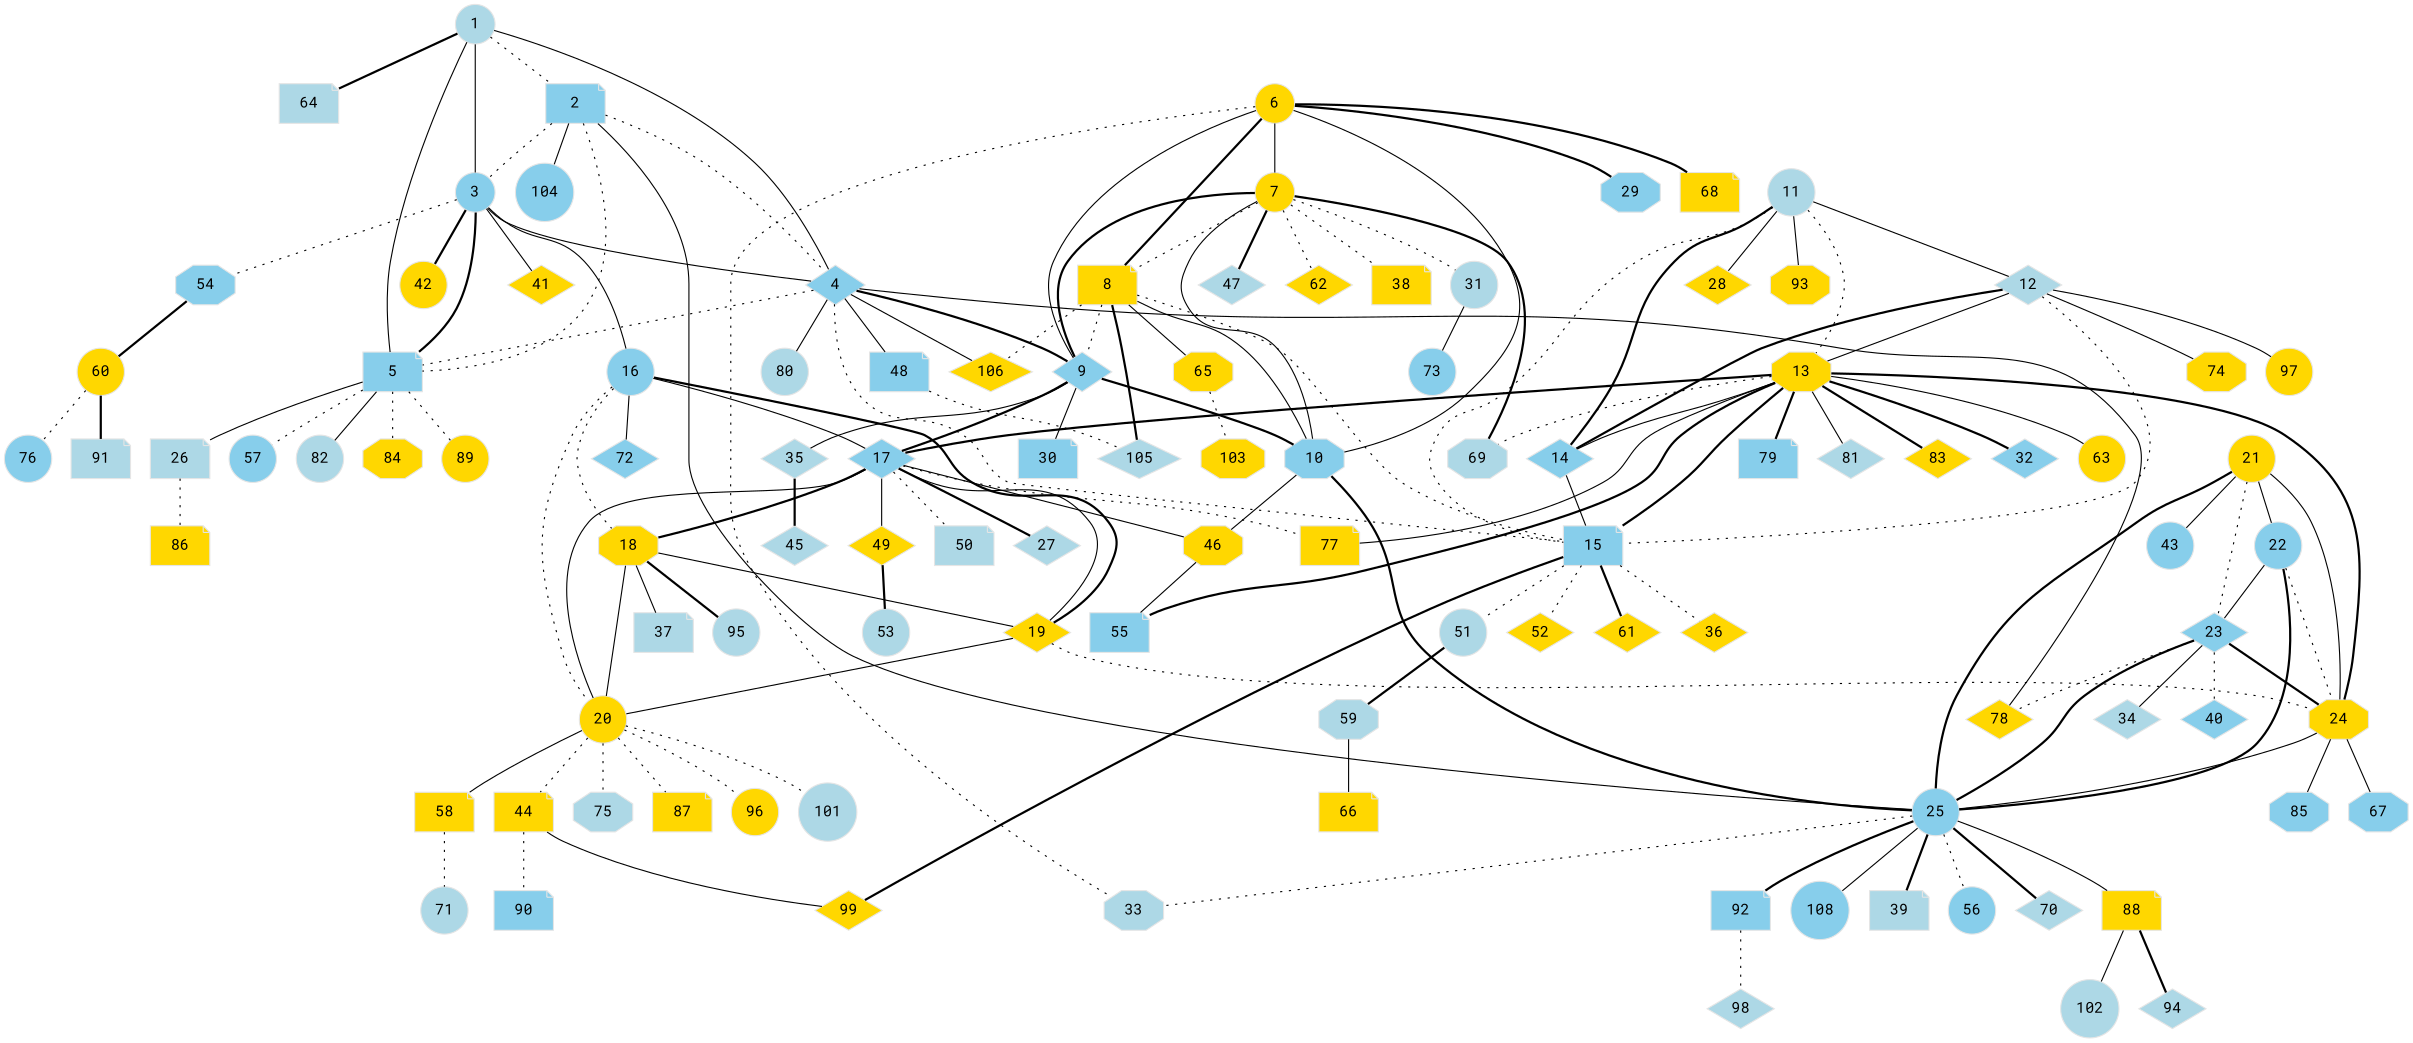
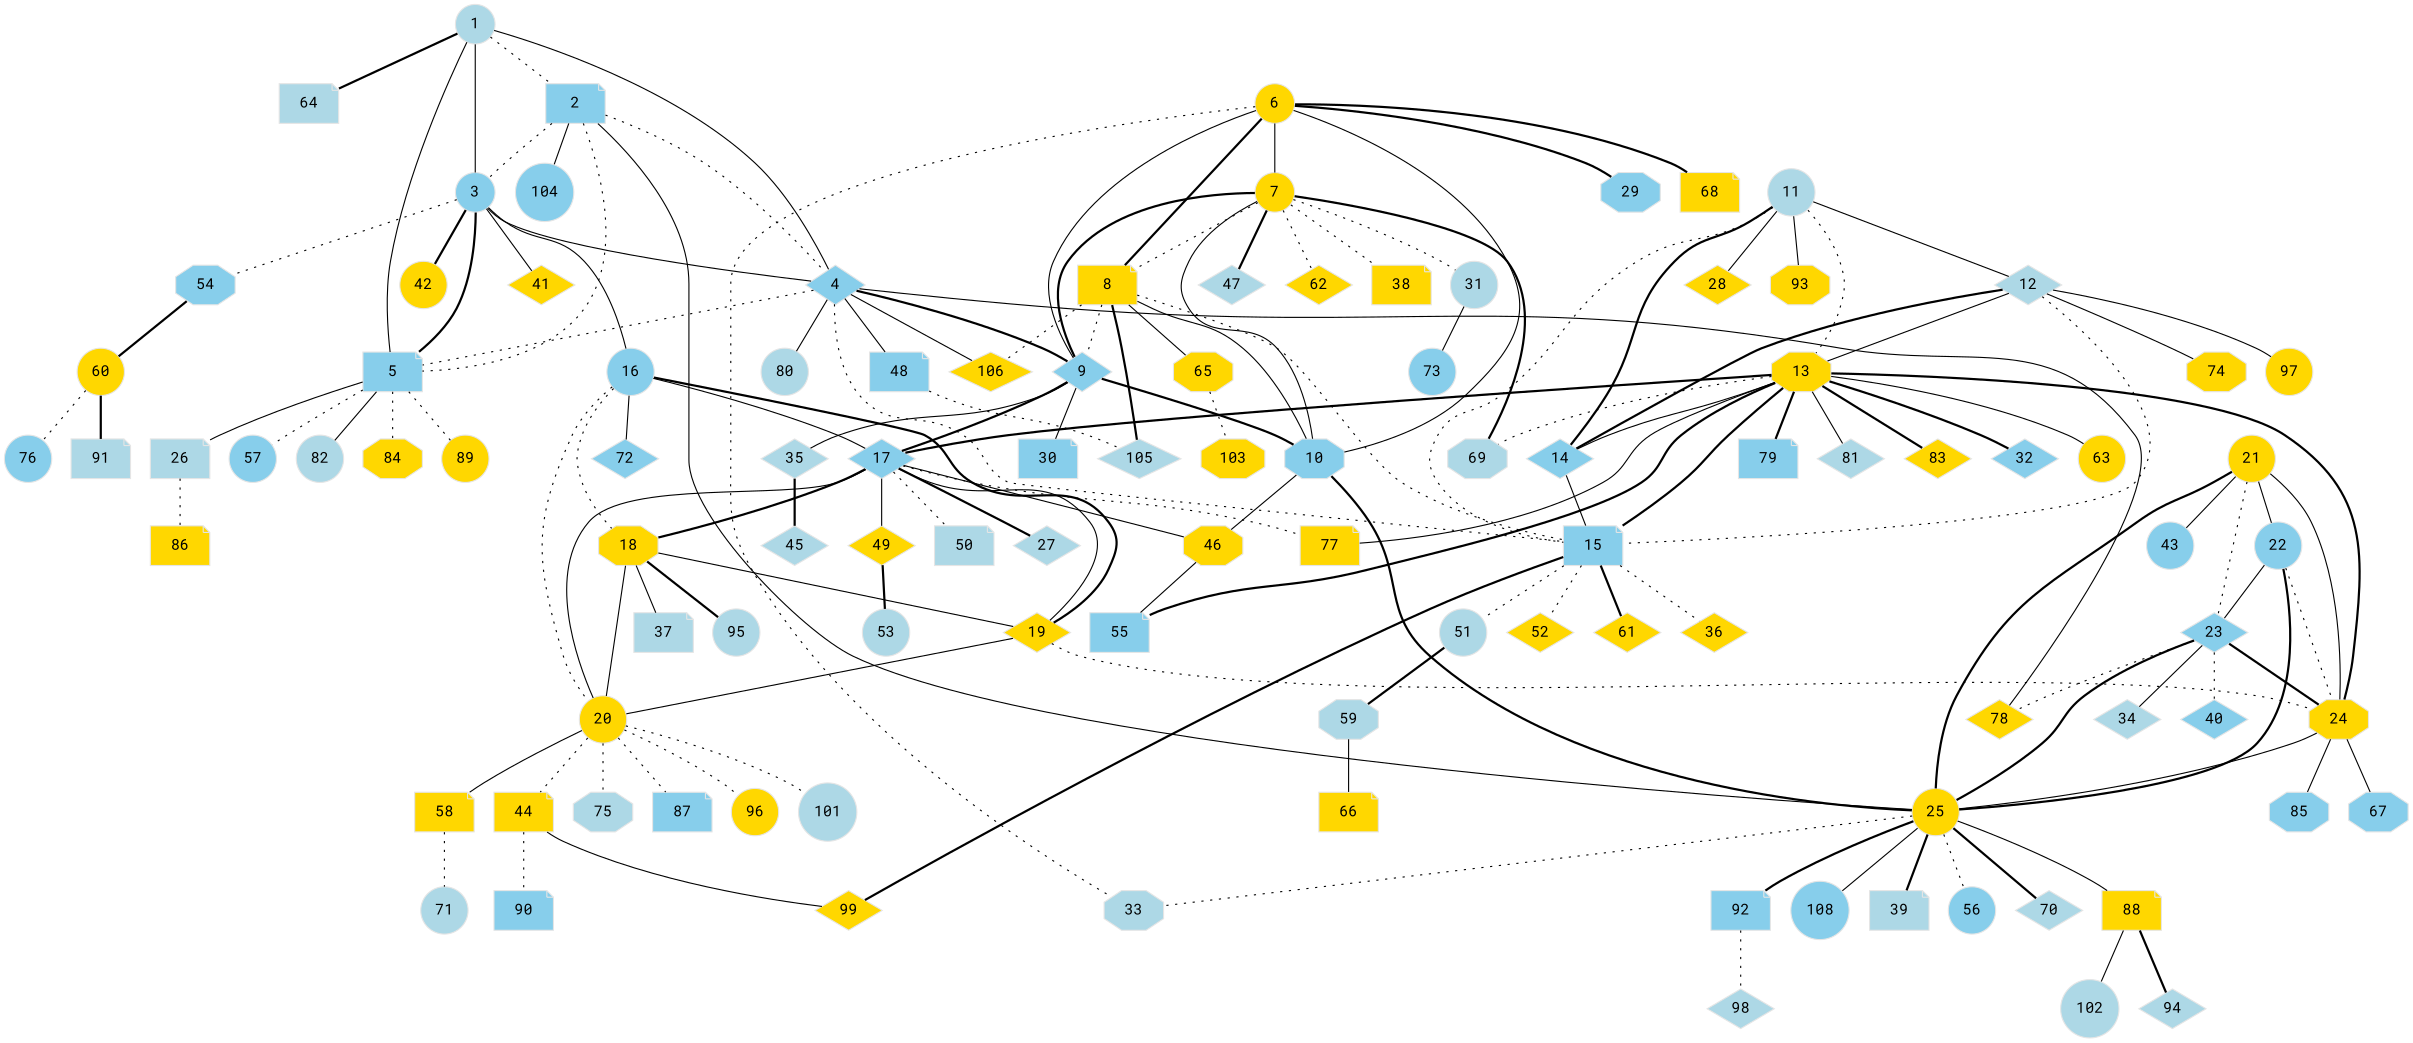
node "87": fillcolor gold -> skyblue
node "25": fillcolor skyblue -> gold
